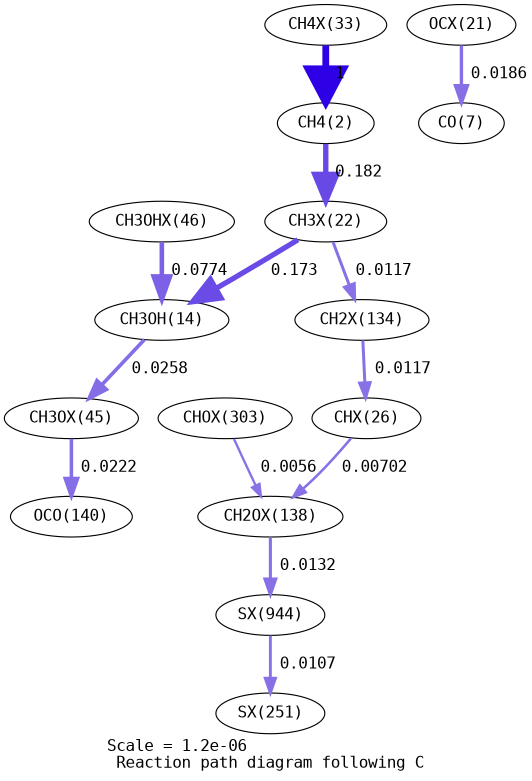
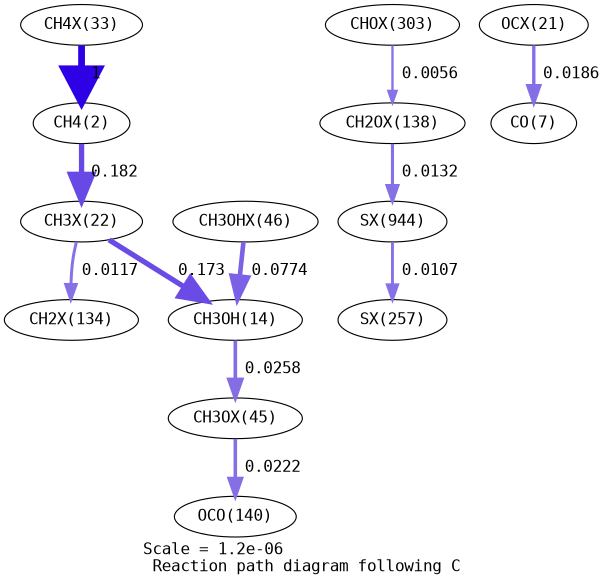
node "CHX(26)": removed
node "SX(251)": label "SX(251)" -> "SX(257)"
